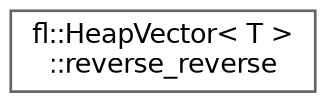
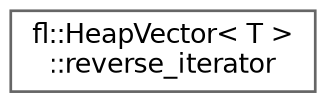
node "fl::HeapVector< T > ::reverse_reverse": label "fl::HeapVector< T > ::reverse_reverse" -> "fl::HeapVector< T > ::reverse_iterator"
